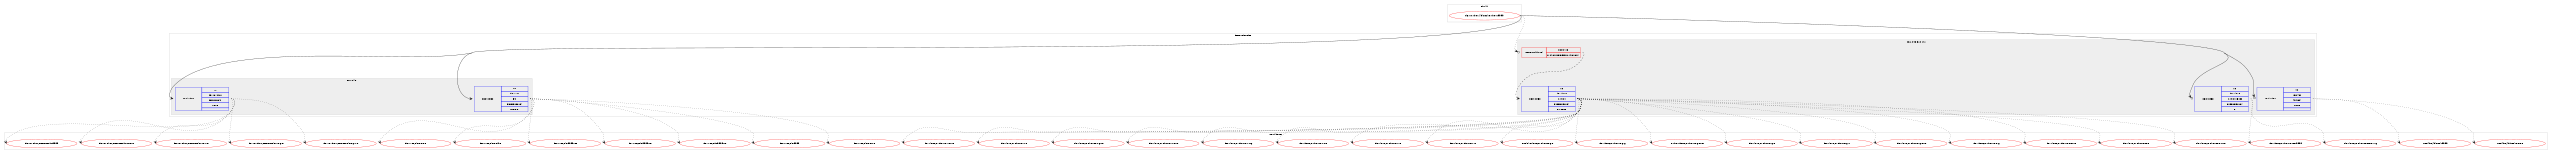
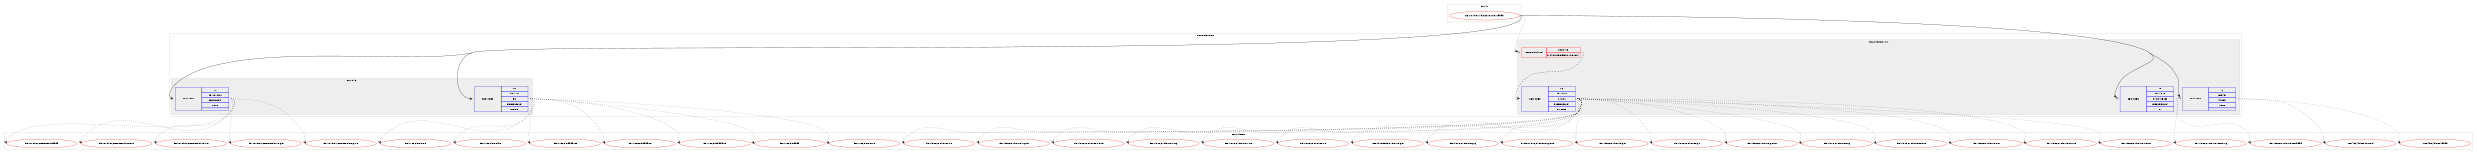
node "dev-lang/python-3.7.2": removed
